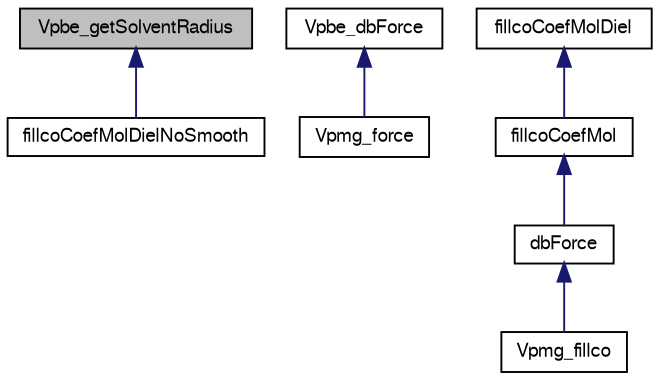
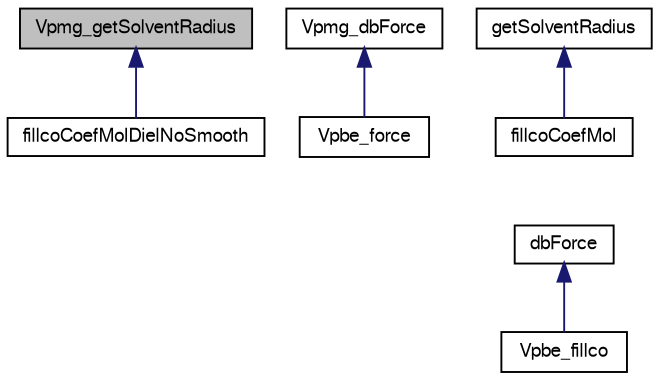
node "Vpbe_getSolventRadius": label "Vpbe_getSolventRadius" -> "Vpmg_getSolventRadius"
node "Vpbe_dbForce": label "Vpbe_dbForce" -> "Vpmg_dbForce"
node "fillcoCoefMolDiel": label "fillcoCoefMolDiel" -> "getSolventRadius"
node "Vpmg_force": label "Vpmg_force" -> "Vpbe_force"
edge "dbForce" -> "fillcoCoefMol": removed
node "Vpmg_fillco": label "Vpmg_fillco" -> "Vpbe_fillco"
